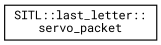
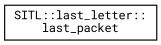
node "SITL::last_letter:: servo_packet": label "SITL::last_letter:: servo_packet" -> "SITL::last_letter:: last_packet"
